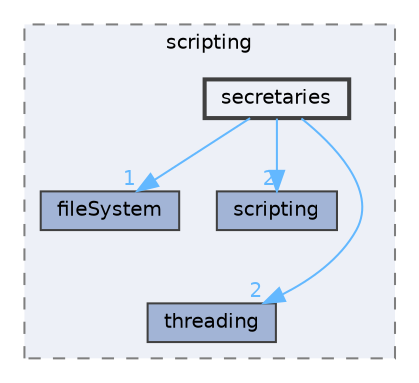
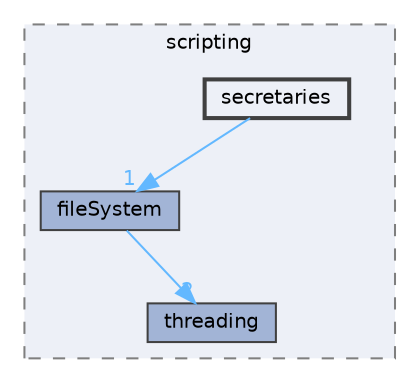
node "scripting": removed
edge "secretaries" -> "threading": now "fileSystem" -> "threading"
